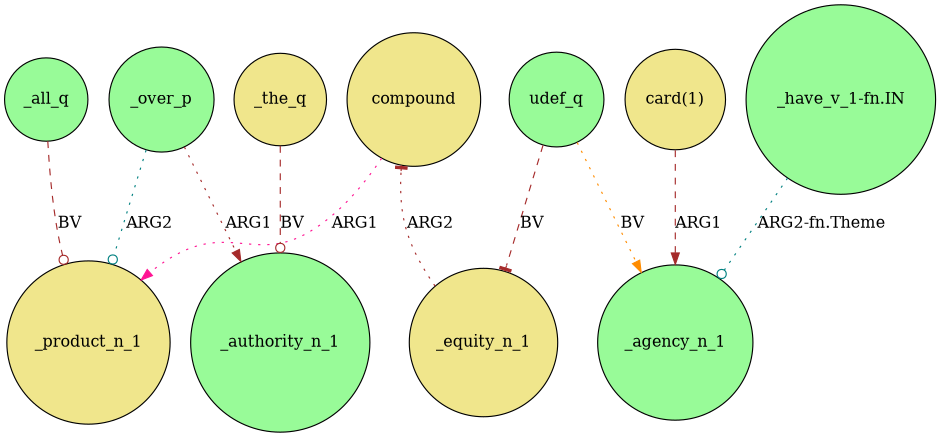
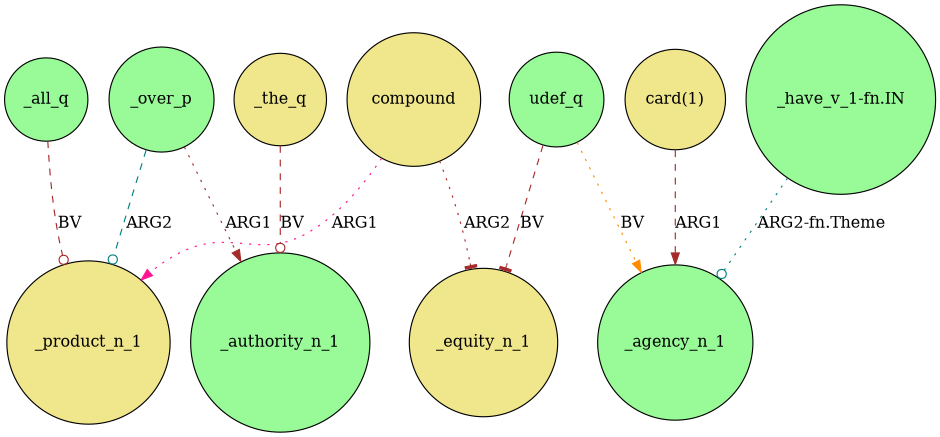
edge "_over_p" -> "_product_n_1": style dotted -> dashed
edge "_equity_n_1" -> "compound": reversed
